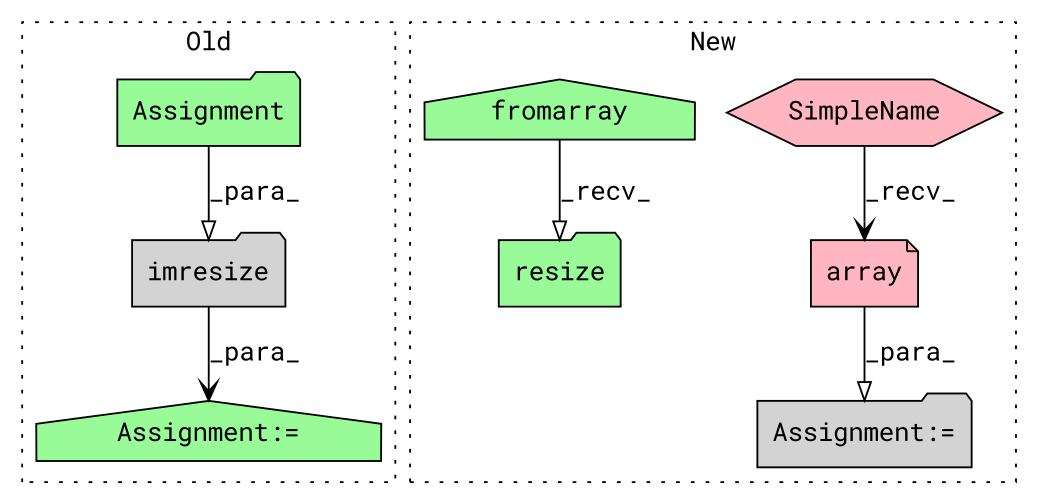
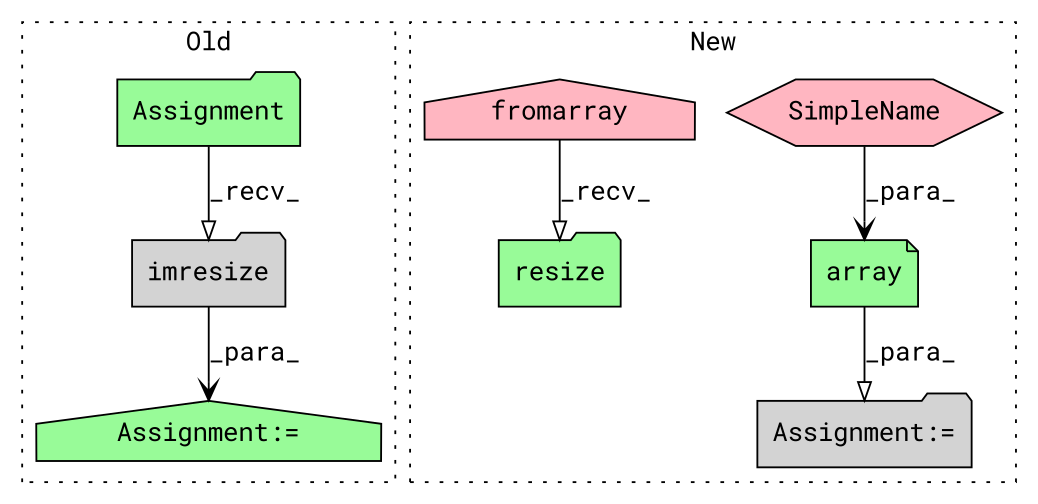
node "fromarray": fillcolor palegreen -> lightpink
edge "Assignment" -> "imresize": label "_para_" -> "_recv_"
edge "SimpleName" -> "array": label "_recv_" -> "_para_"
node "array": fillcolor lightpink -> palegreen
